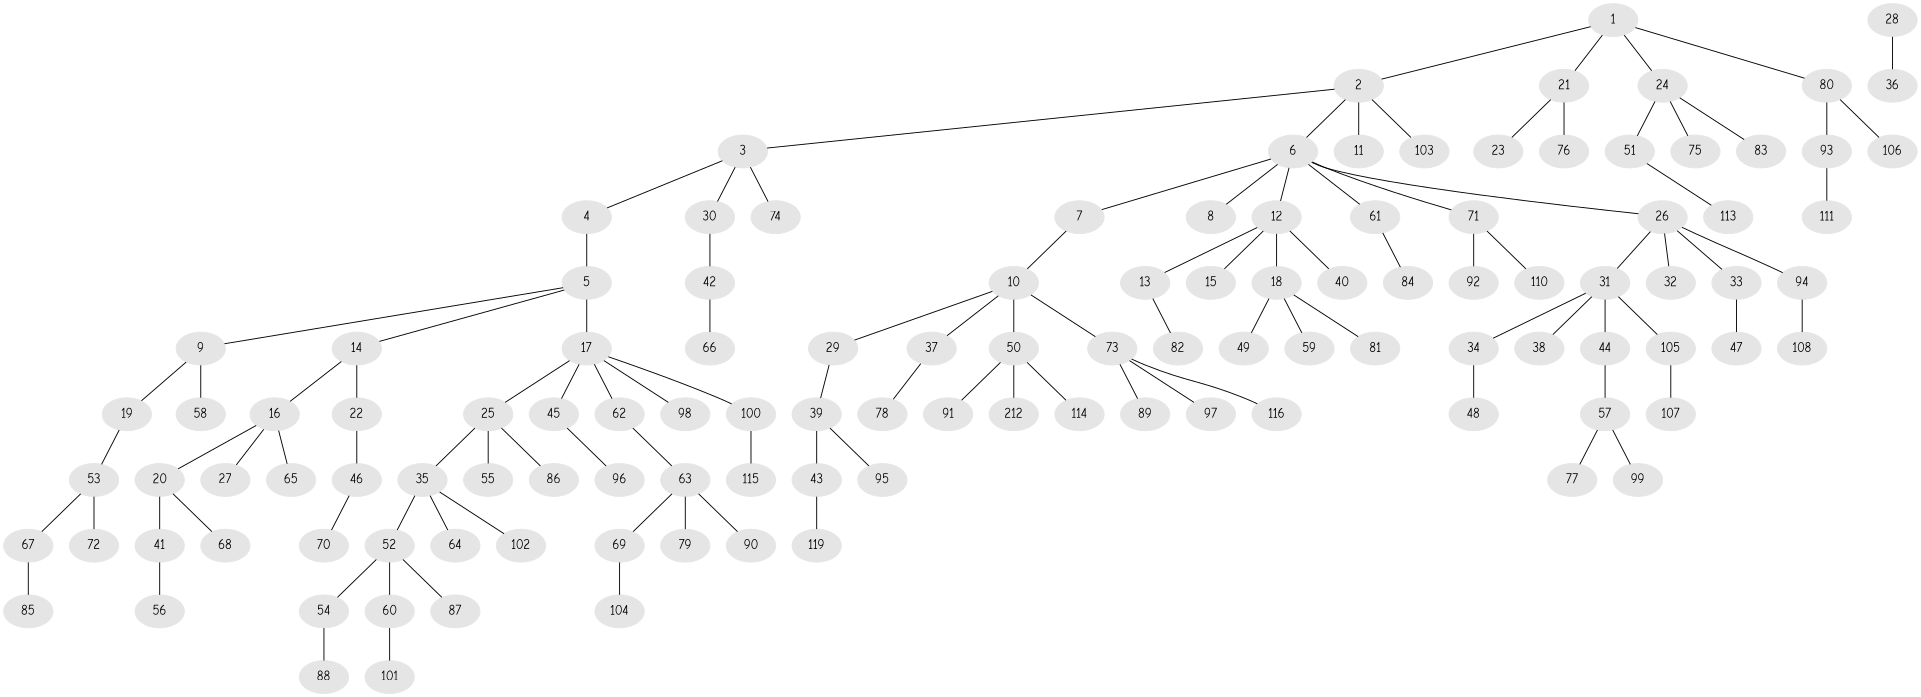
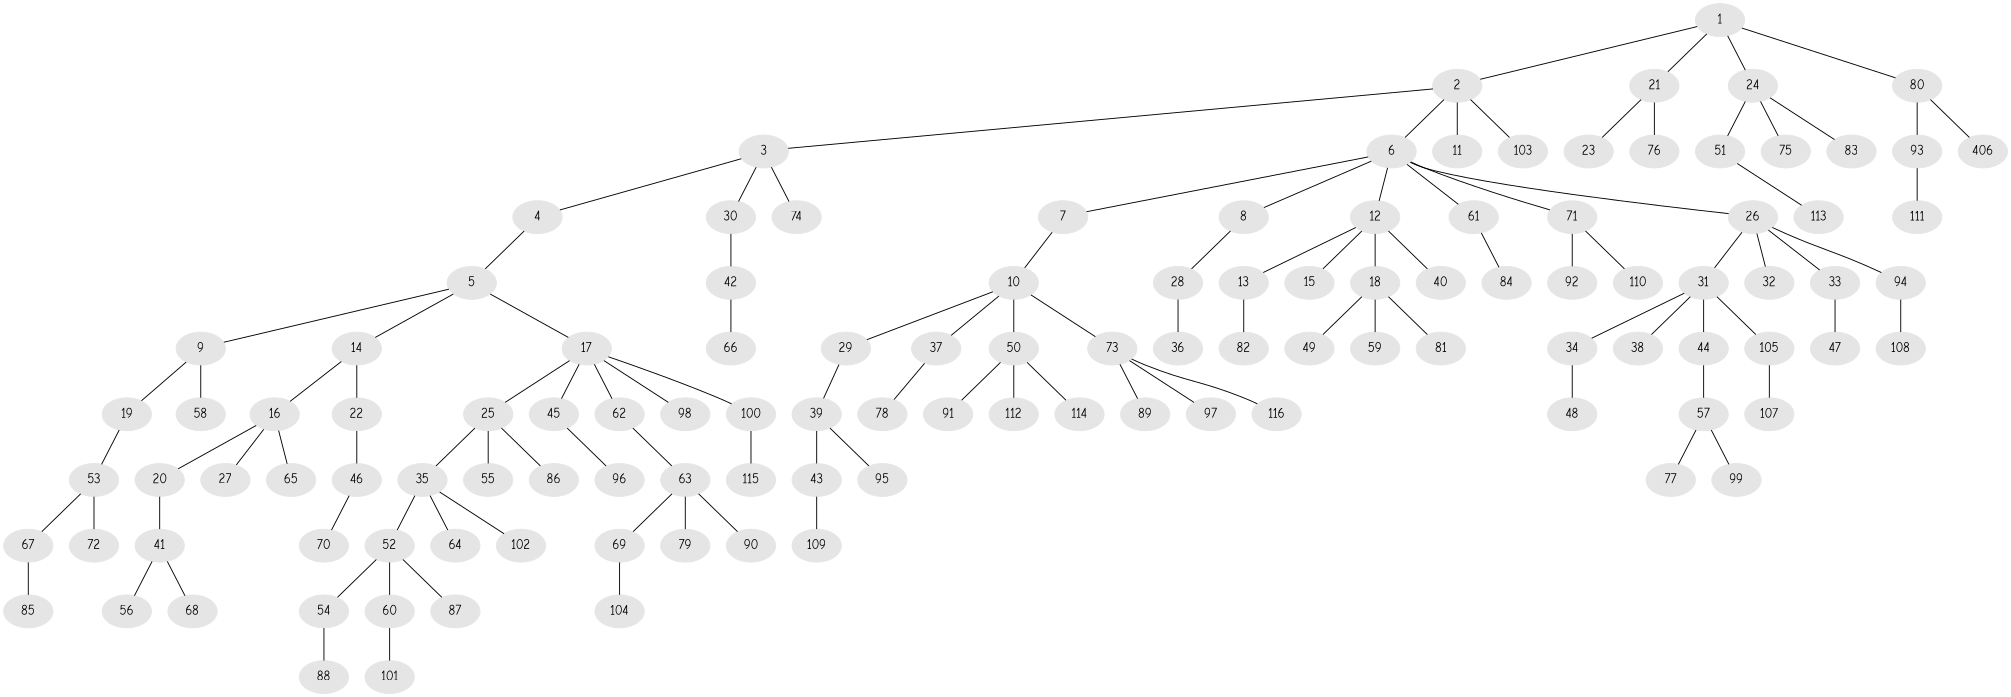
node "106": label "106" -> "406"
edge "8" -- "28": added
node "212": label "212" -> "112"
edge "20" -- "68": now "41" -- "68"
node "119": label "119" -> "109"
